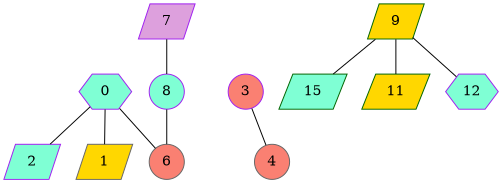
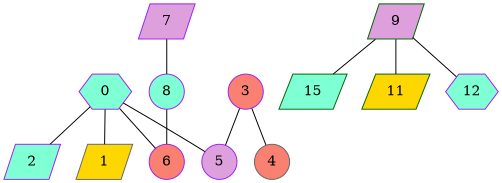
node "9": fillcolor gold -> plum
node "6": color gray40 -> purple
node "5": added
